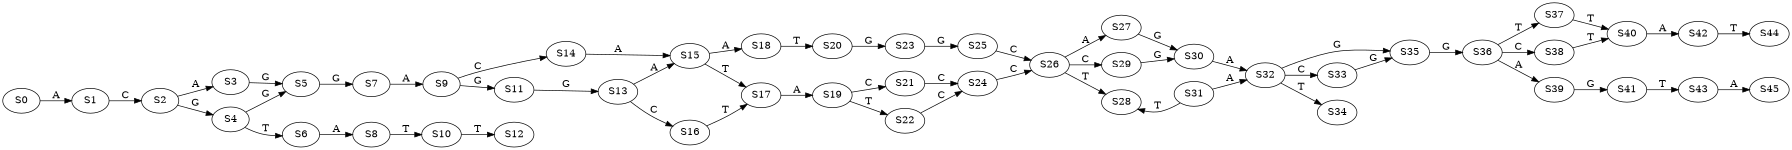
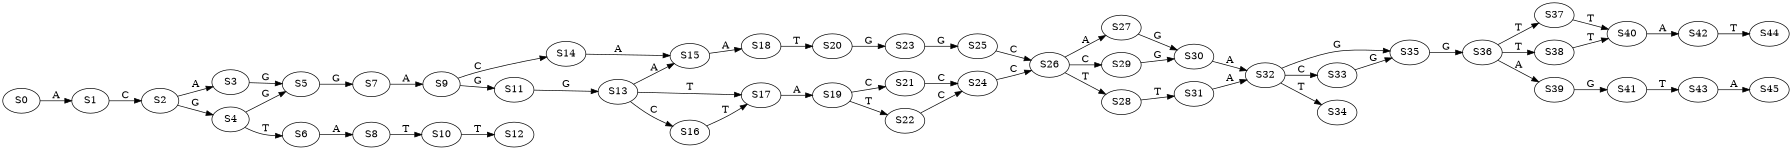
edge "S36" -> "S38": label "C" -> "T"
edge "S15" -> "S17": now "S13" -> "S17"
edge "S31" -> "S28": reversed
